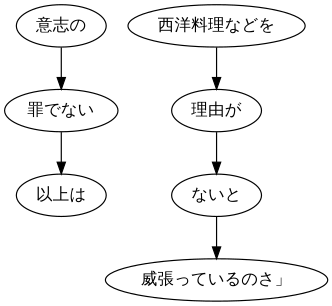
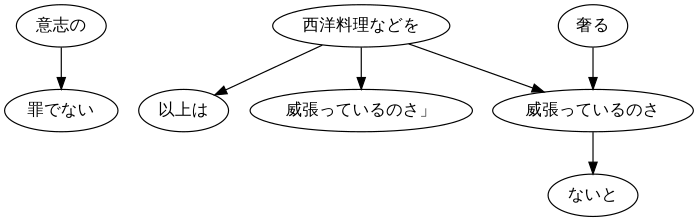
node "奢る": added
node "理由が": label "理由が" -> "威張っているのさ"
edge "罪でない" -> "以上は": now "西洋料理などを" -> "以上は"
edge "ないと" -> "威張っているのさ」": now "西洋料理などを" -> "威張っているのさ」"
